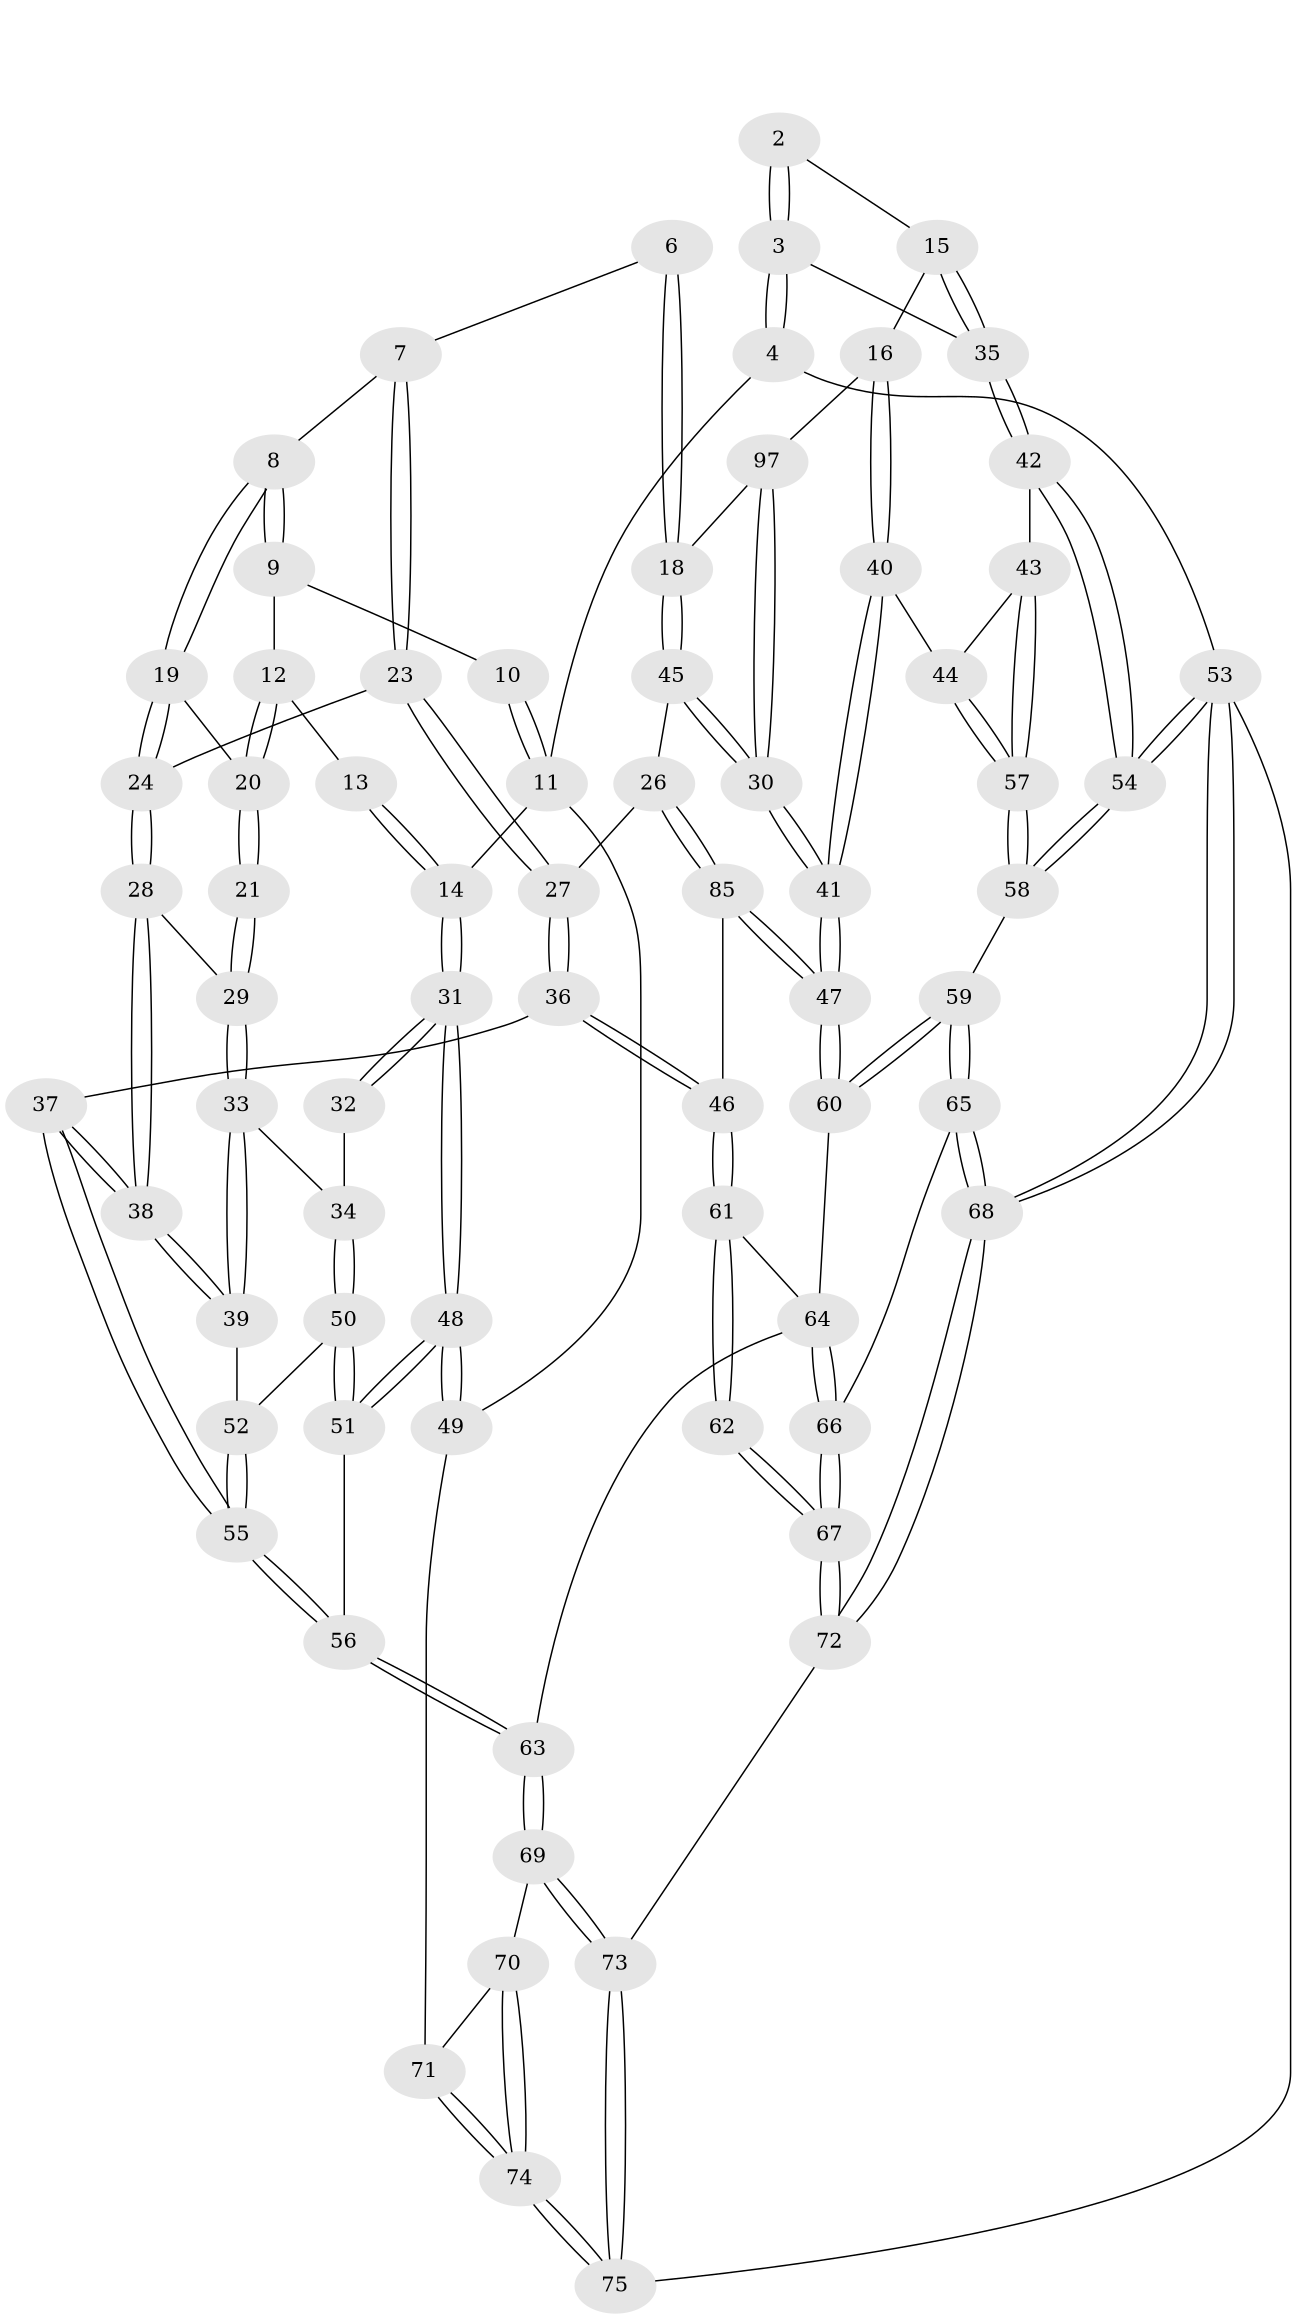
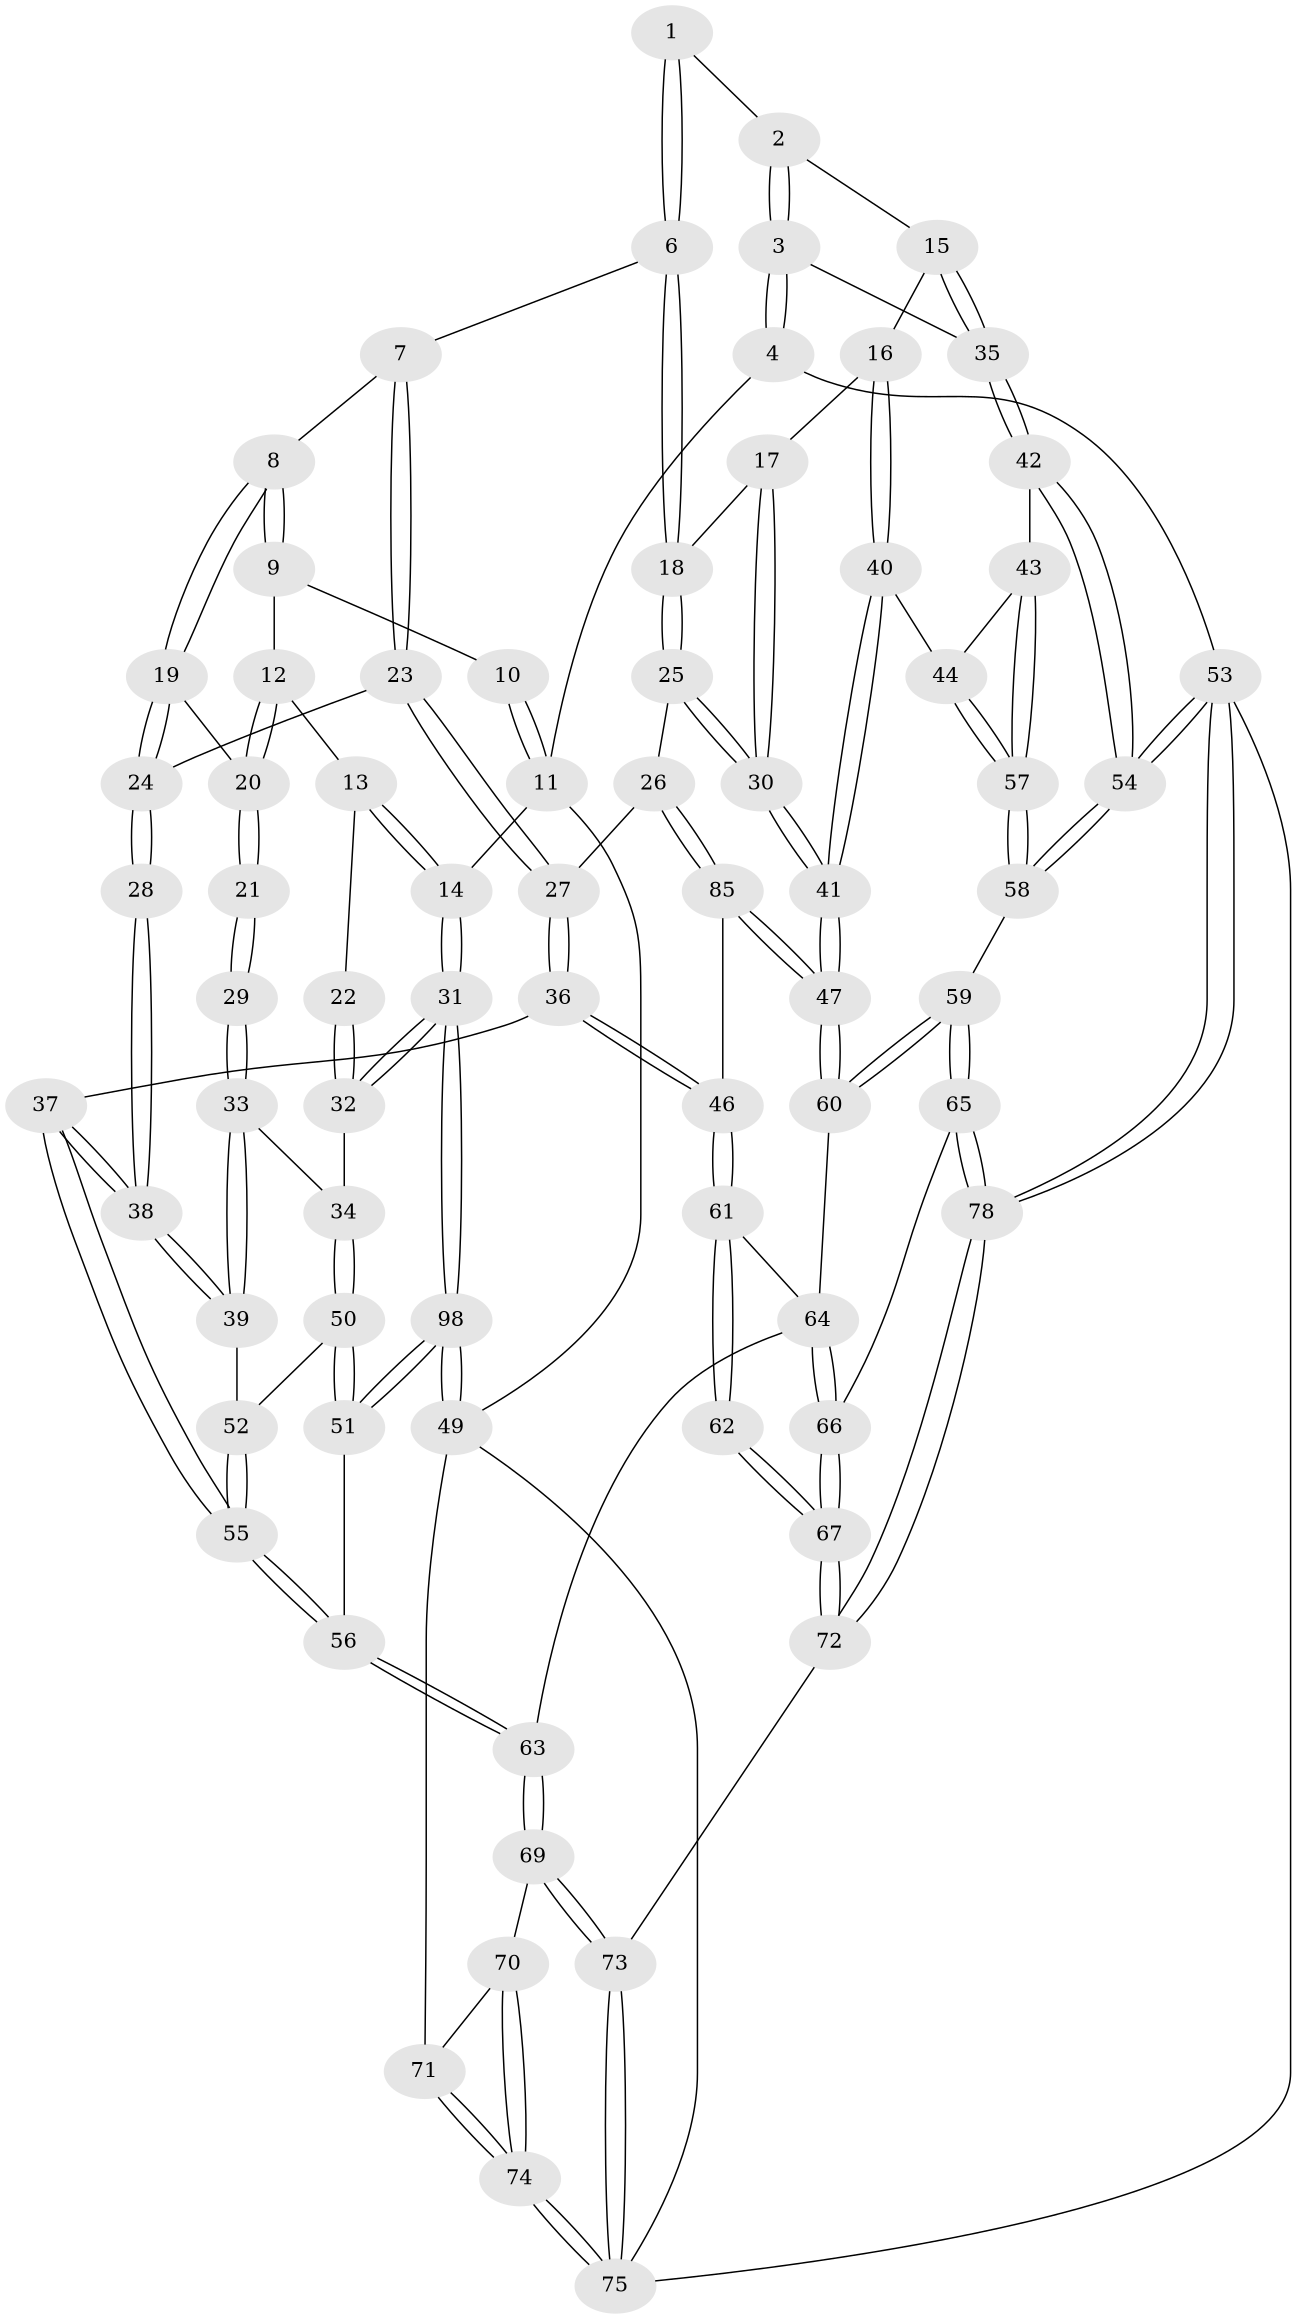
node "1": added
node "97": label "97" -> "17"
node "45": label "45" -> "25"
edge "28" -- "29": removed
node "22": added
node "68": label "68" -> "78"
node "48": label "48" -> "98"
edge "49" -- "75": added
